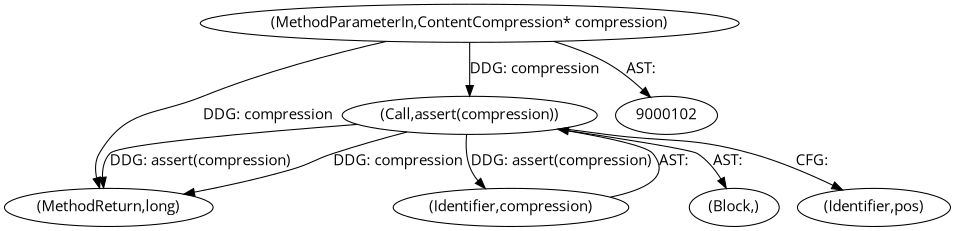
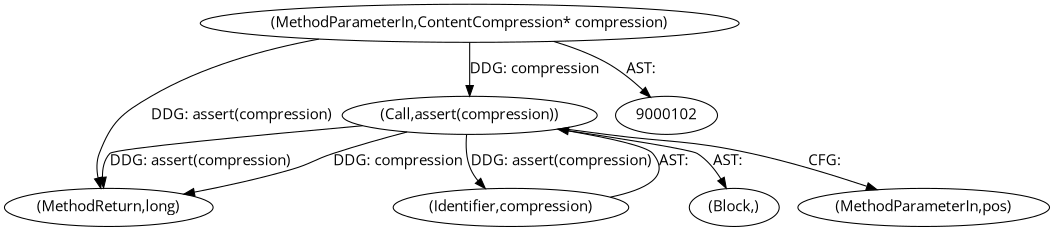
edge "(MethodParameterIn,ContentCompression* compression)" -> "(MethodReturn,long)": label "DDG: compression" -> "DDG: assert(compression)"
node "(Identifier,pos)": label "(Identifier,pos)" -> "(MethodParameterIn,pos)"
